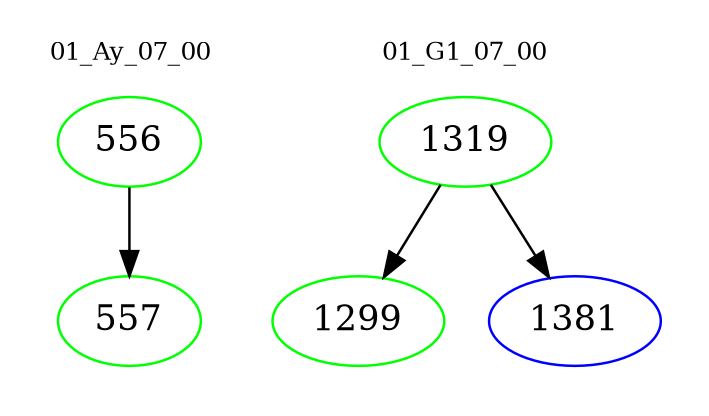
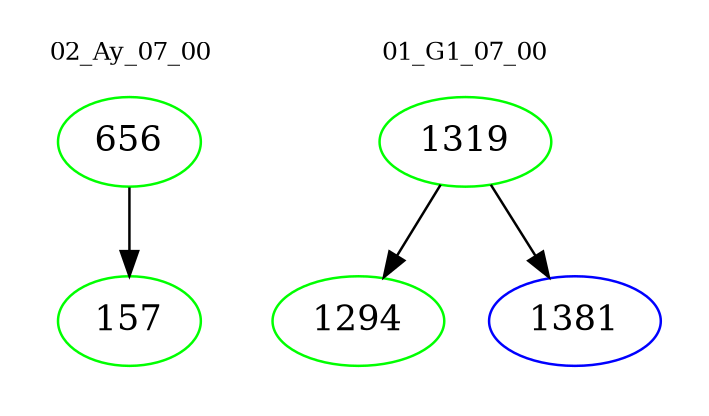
cluster "01_Ay_07_00": label "01_Ay_07_00" -> "02_Ay_07_00"
node "556": label "556" -> "656"
node "557": label "557" -> "157"
node "1299": label "1299" -> "1294"
